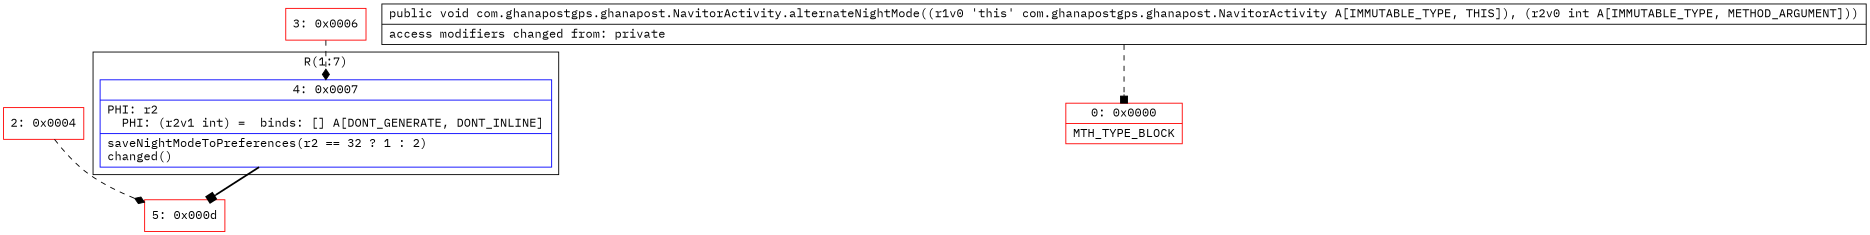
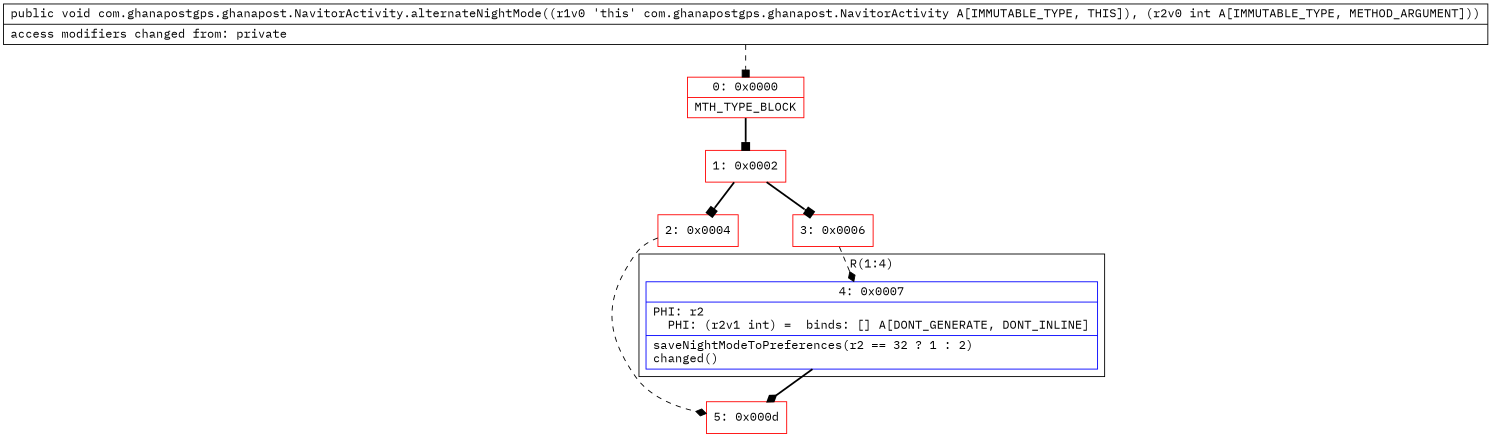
cluster "R(1:7)": label "R(1:7)" -> "R(1:4)"
node "1: 0x0002": added
edge "4: 0x0007" -> "5: 0x000d": arrowhead box -> diamond
